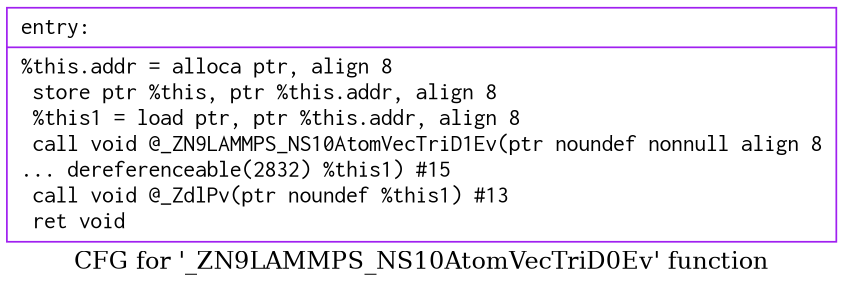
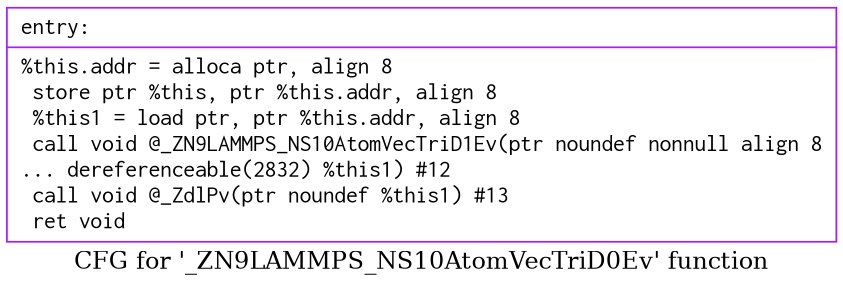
node "entry:": text "... dereferenceable(2832) %this1) #15" -> "... dereferenceable(2832) %this1) #12"
